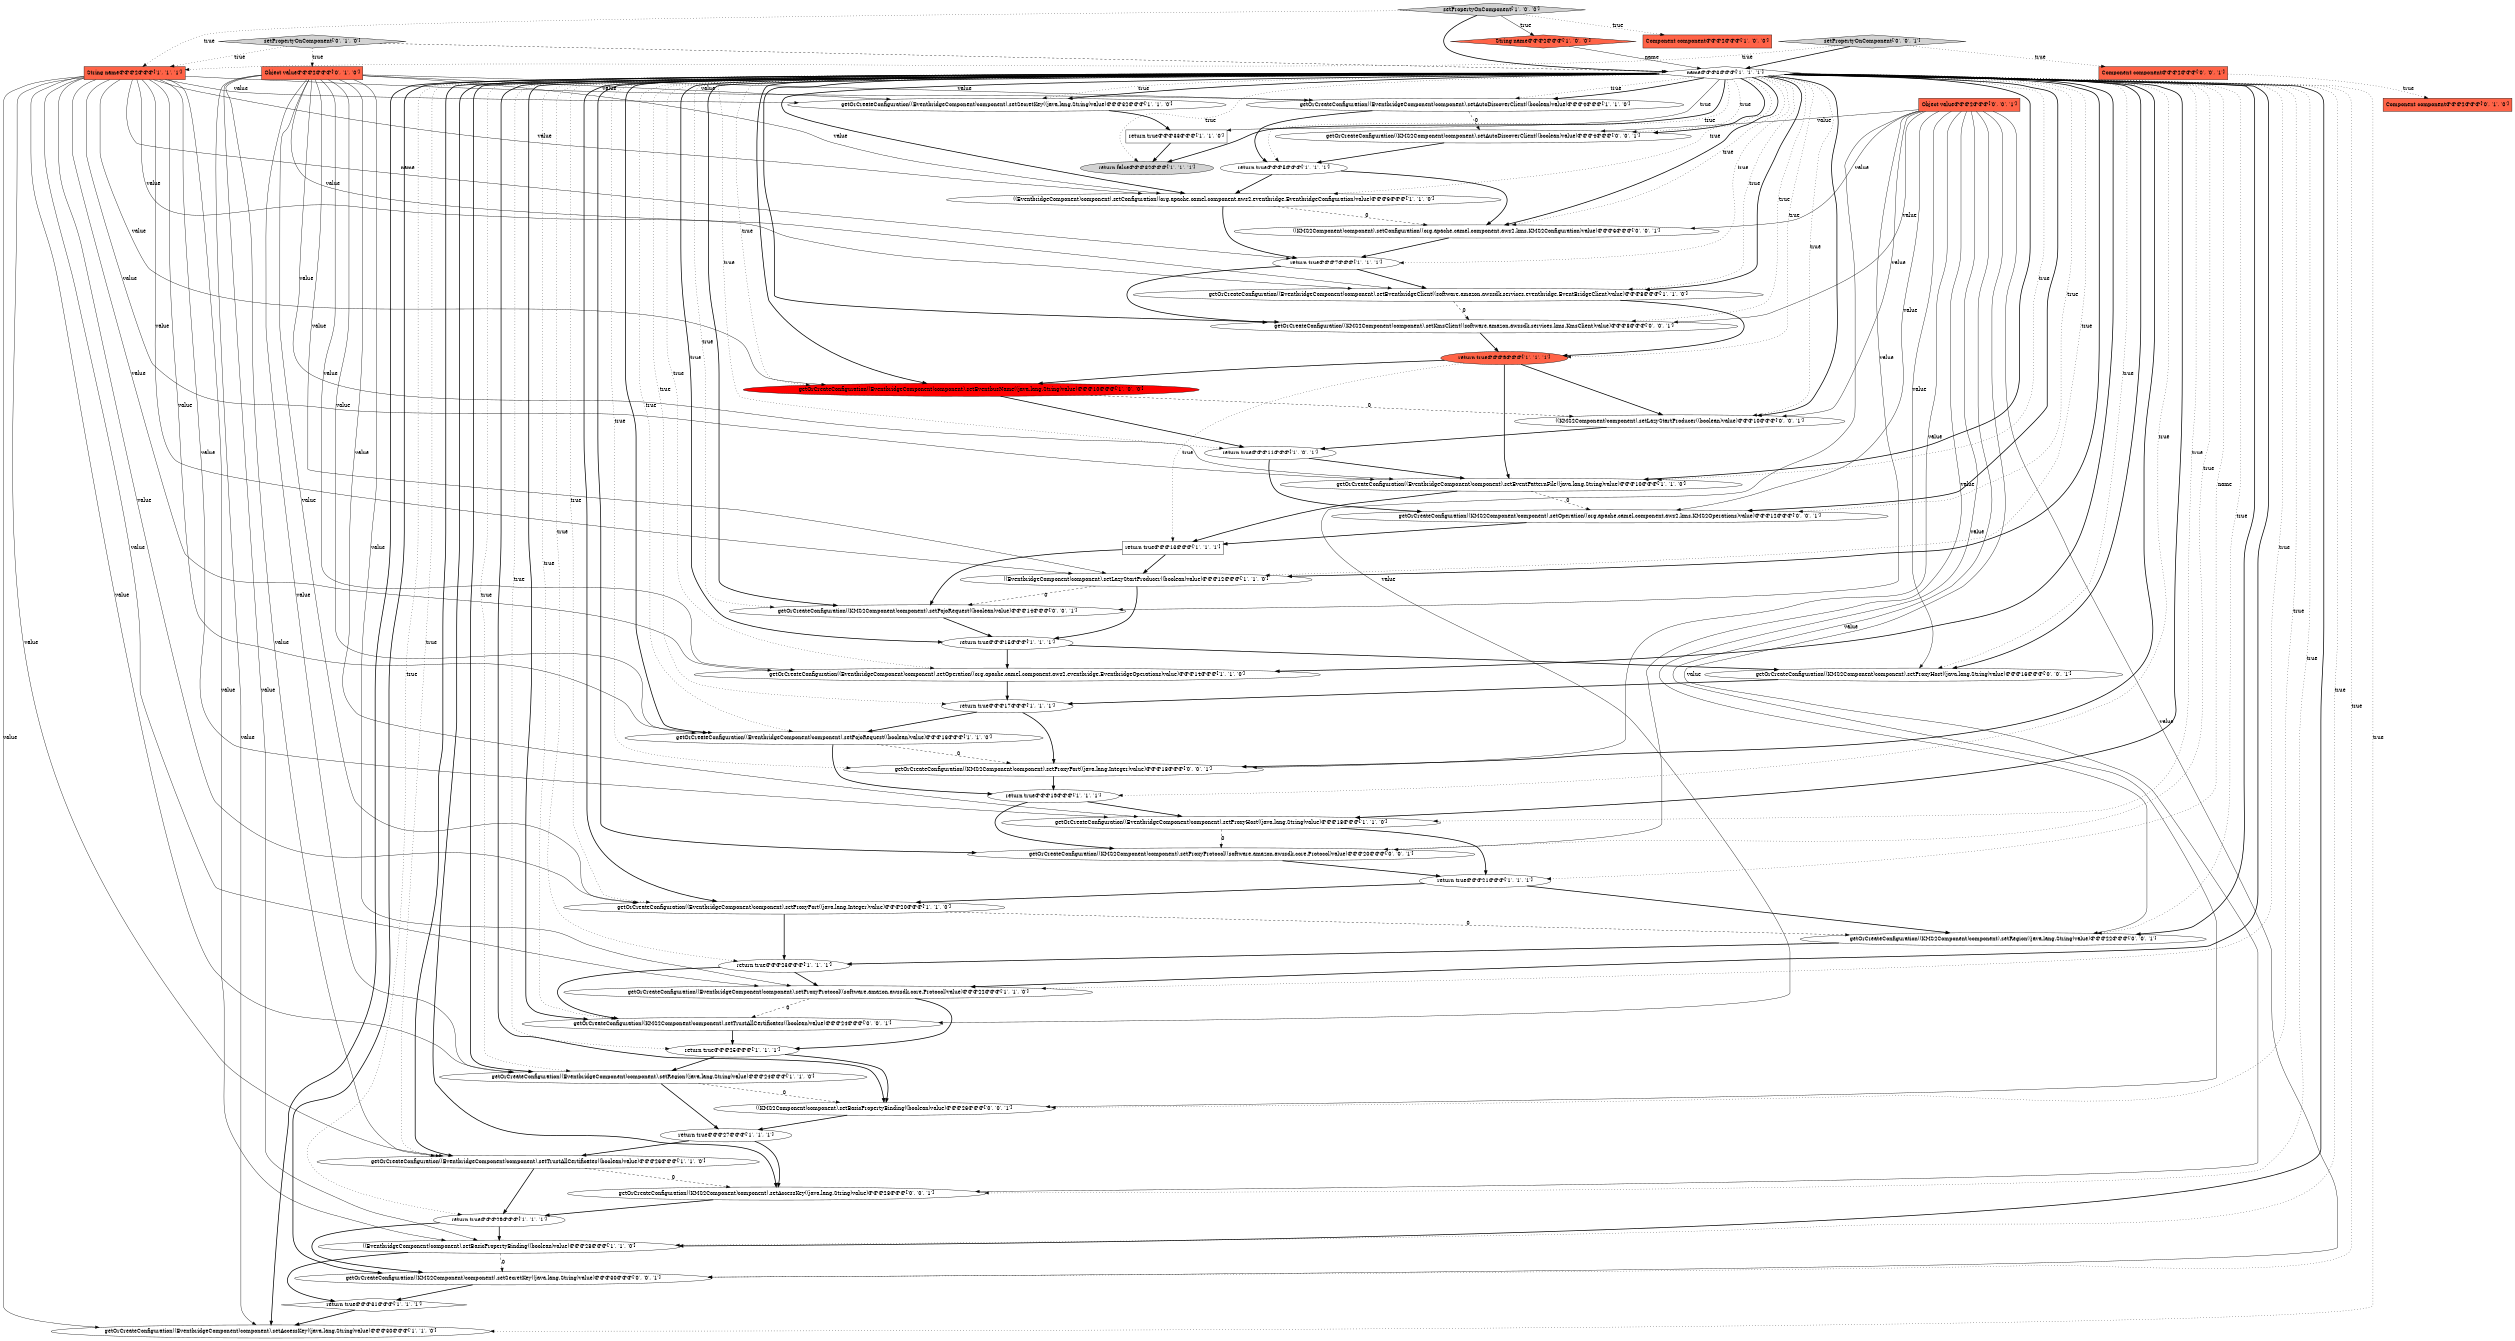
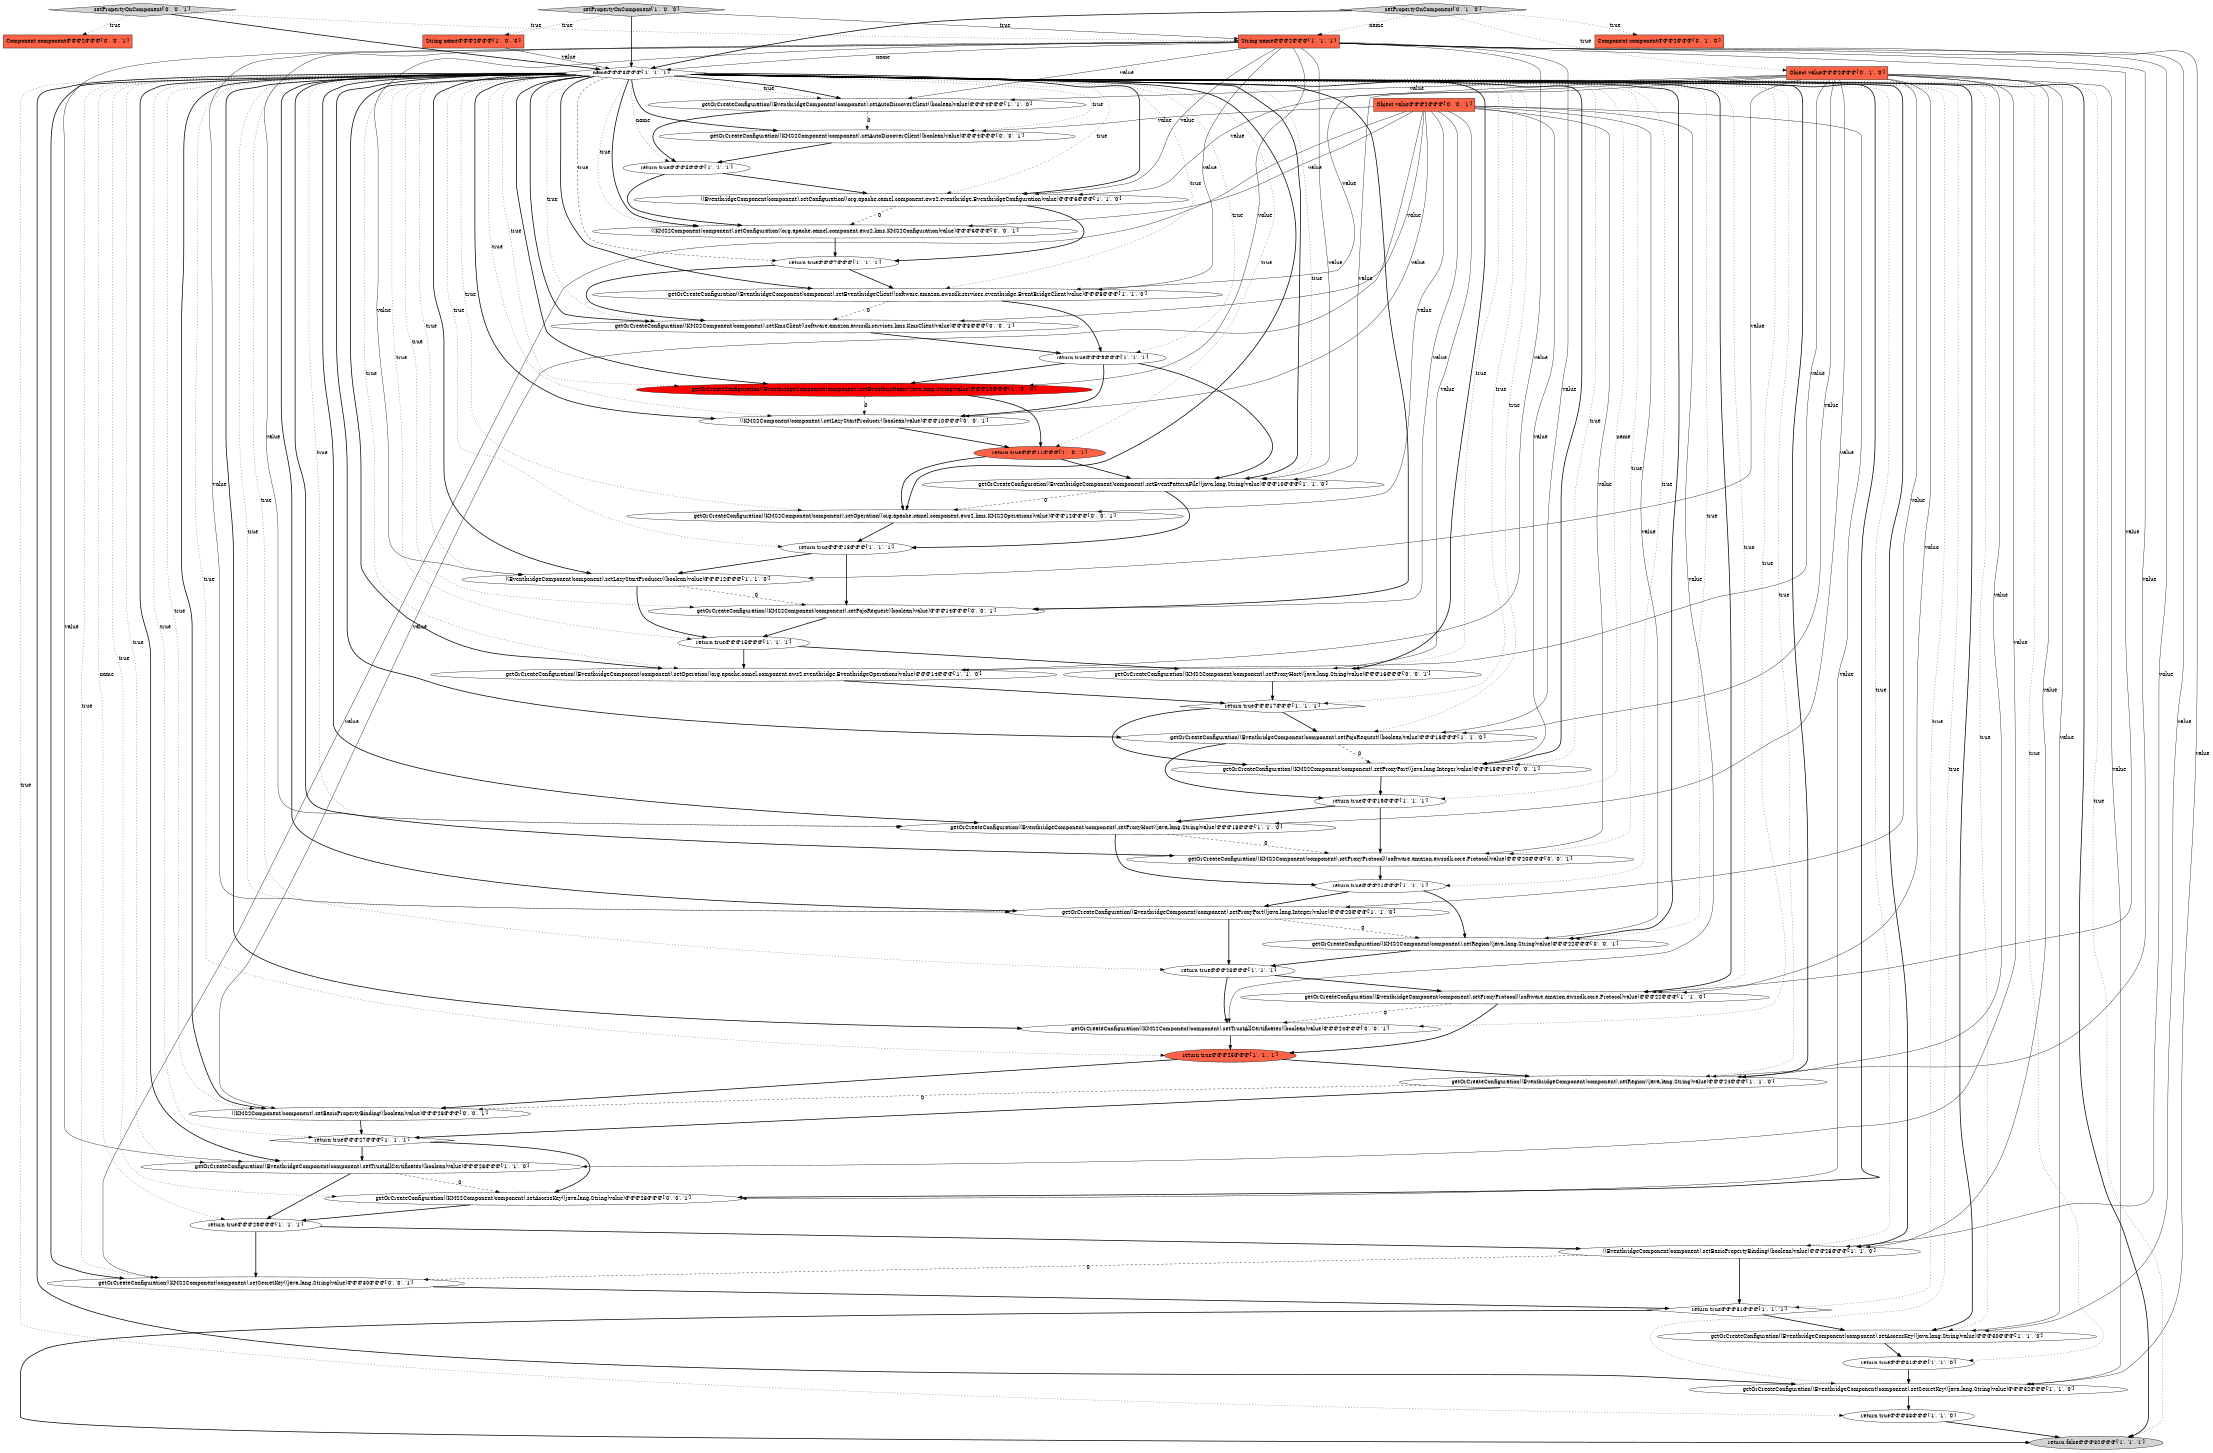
edge "setPropertyOnComponent['1', '0', '0']" -> "String name@@@2@@@['1', '1', '1']": style dotted -> solid
edge "setPropertyOnComponent['1', '0', '0']" -> "String name@@@2@@@['1', '0', '0']": style solid -> dotted
node "String name@@@2@@@['1', '0', '0']": shape diamond -> box
node "Component component@@@2@@@['1', '0', '0']": removed
edge "setPropertyOnComponent['0', '1', '0']" -> "String name@@@2@@@['1', '1', '1']": label "true" -> "name"
edge "setPropertyOnComponent['0', '1', '0']" -> "name@@@3@@@['1', '1', '1']": style dashed -> bold
edge "String name@@@2@@@['1', '0', '0']" -> "name@@@3@@@['1', '1', '1']": label "name" -> "value"
edge "Component component@@@2@@@['0', '0', '1']" -> "Component component@@@2@@@['0', '1', '0']": now "setPropertyOnComponent['0', '1', '0']" -> "Component component@@@2@@@['0', '1', '0']"
edge "name@@@3@@@['1', '1', '1']" -> "return true@@@15@@@['1', '1', '1']": style bold -> dotted
edge "name@@@3@@@['1', '1', '1']" -> "return true@@@5@@@['1', '1', '1']": label "true" -> "name"
edge "name@@@3@@@['1', '1', '1']" -> "return true@@@33@@@['1', '1', '0']": style solid -> dotted
edge "name@@@3@@@['1', '1', '1']" -> "return true@@@31@@@['1', '1', '1']": added, label "true"
node "return true@@@33@@@['1', '1', '0']": shape box -> ellipse
edge "String name@@@2@@@['1', '1', '1']" -> "return true@@@7@@@['1', '1', '1']": now "String name@@@2@@@['1', '1', '1']" -> "name@@@3@@@['1', '1', '1']"
edge "name@@@3@@@['1', '1', '1']" -> "return true@@@7@@@['1', '1', '1']": style dotted -> dashed
node "return true@@@9@@@['1', '1', '1']": fillcolor tomato -> white
edge "return true@@@9@@@['1', '1', '1']" -> "return true@@@13@@@['1', '1', '1']": now "name@@@3@@@['1', '1', '1']" -> "return true@@@13@@@['1', '1', '1']"
edge "name@@@3@@@['1', '1', '1']" -> "return true@@@19@@@['1', '1', '1']": label "true" -> "name"
node "return true@@@11@@@['1', '0', '1']": fillcolor white -> tomato
edge "name@@@3@@@['1', '1', '1']" -> "return true@@@27@@@['1', '1', '1']": added, label "true"
edge "name@@@3@@@['1', '1', '1']" -> "return true@@@21@@@['1', '1', '1']": label "name" -> "true"
node "return true@@@13@@@['1', '1', '1']": shape box -> ellipse
edge "name@@@3@@@['1', '1', '1']" -> "return true@@@29@@@['1', '1', '1']": label "true" -> "name"
node "return true@@@17@@@['1', '1', '1']": shape ellipse -> diamond
node "return true@@@25@@@['1', '1', '1']": fillcolor white -> tomato
node "return true@@@27@@@['1', '1', '1']": shape ellipse -> diamond
node "return true@@@31@@@['1', '1', '0']": added
edge "return true@@@31@@@['1', '1', '1']" -> "return false@@@32@@@['1', '1', '1']": added
